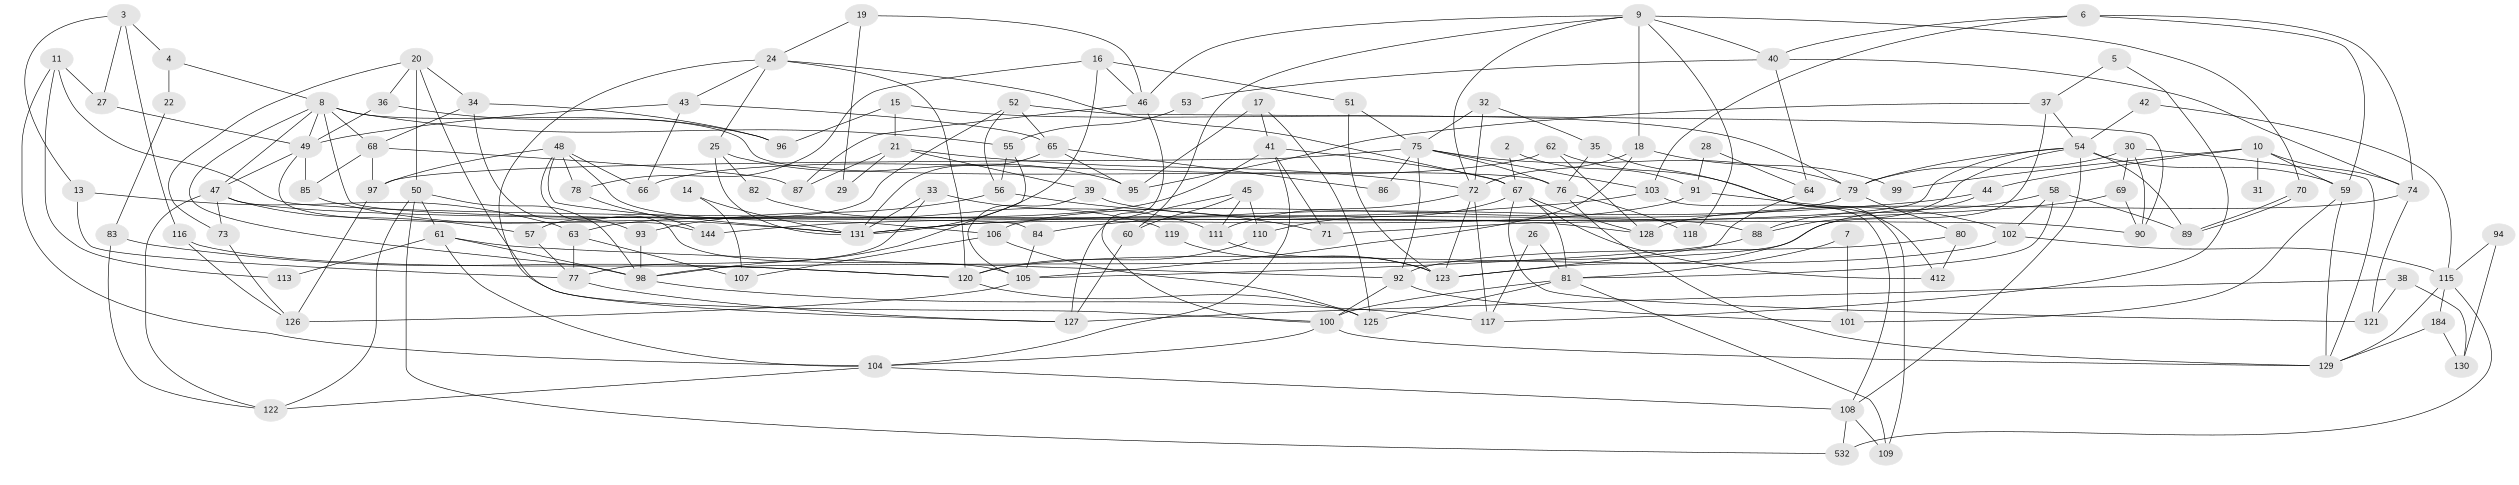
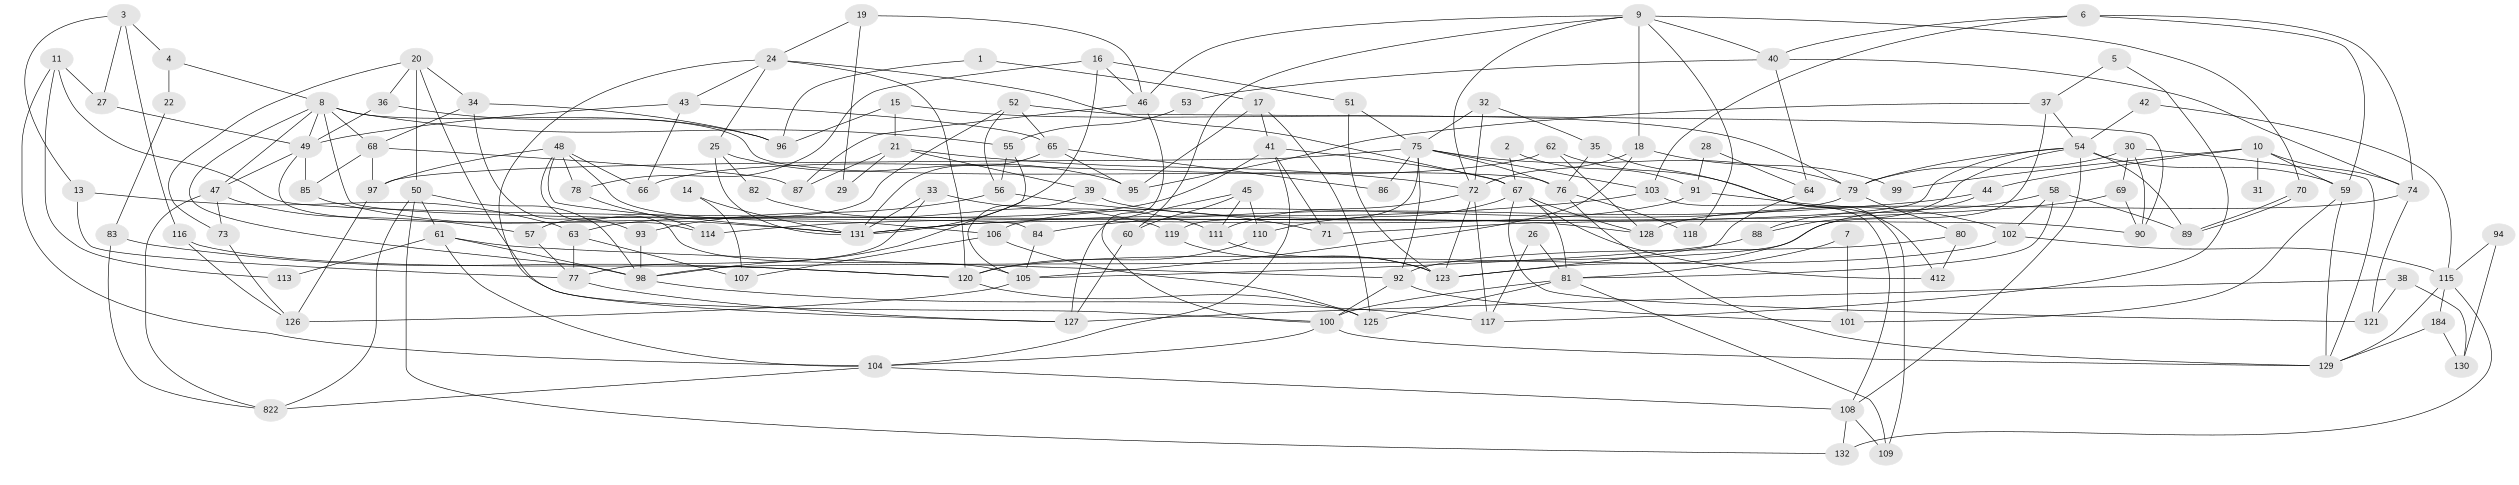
node "1": added
edge "47" -- "88": removed
edge "75" -- "119": added
node "144": label "144" -> "114"
node "122": label "122" -> "822"
node "532": label "532" -> "132"
